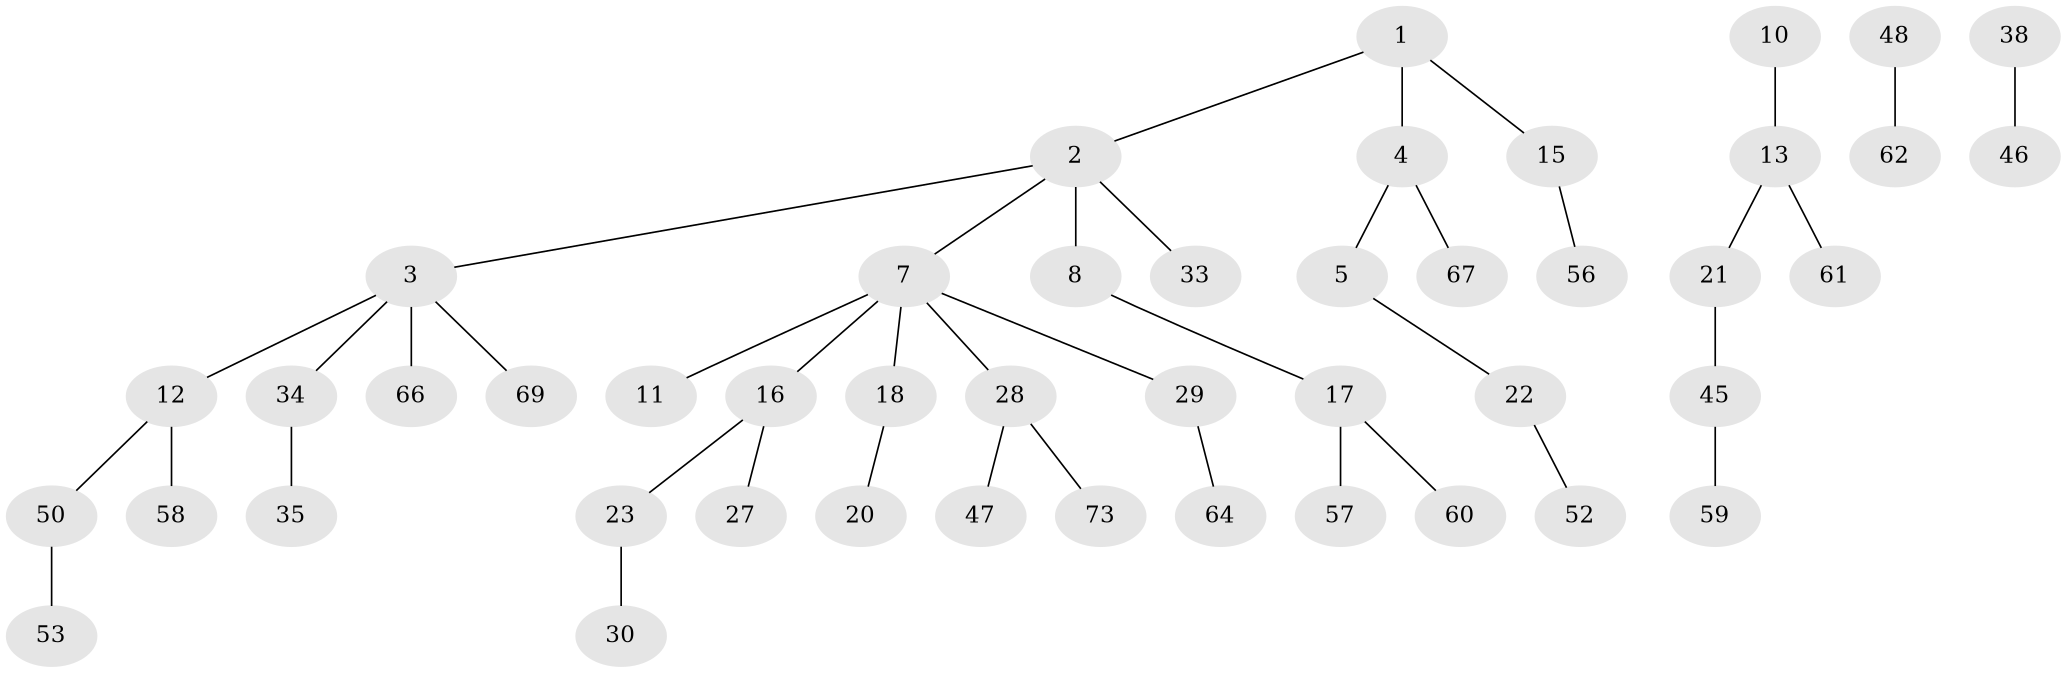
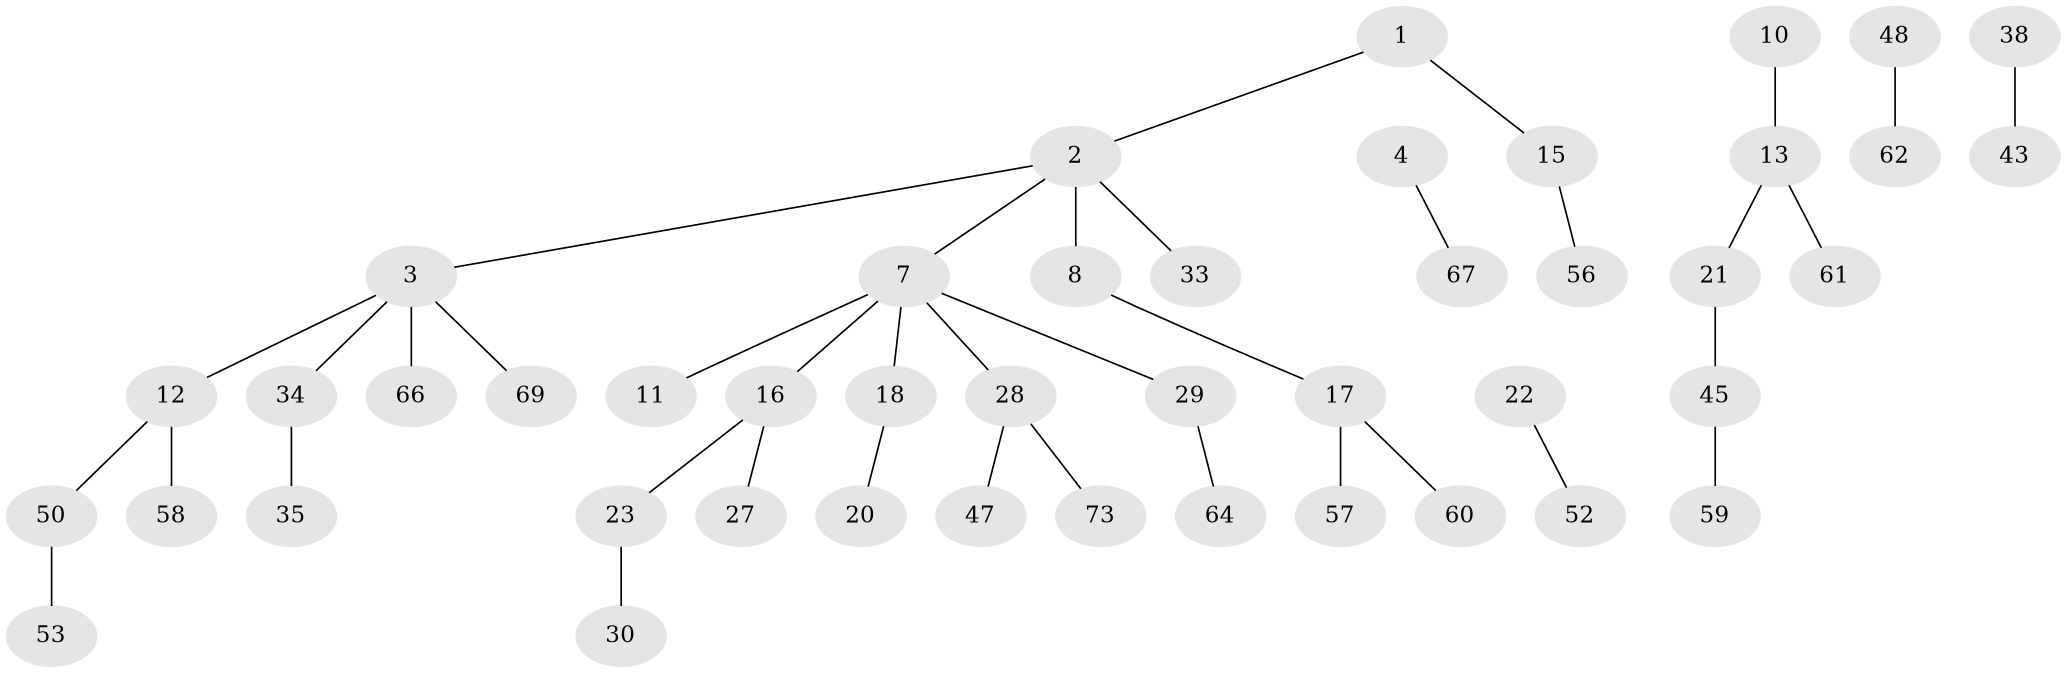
edge "1" -- "4": removed
node "46": label "46" -> "43"
node "5": removed
